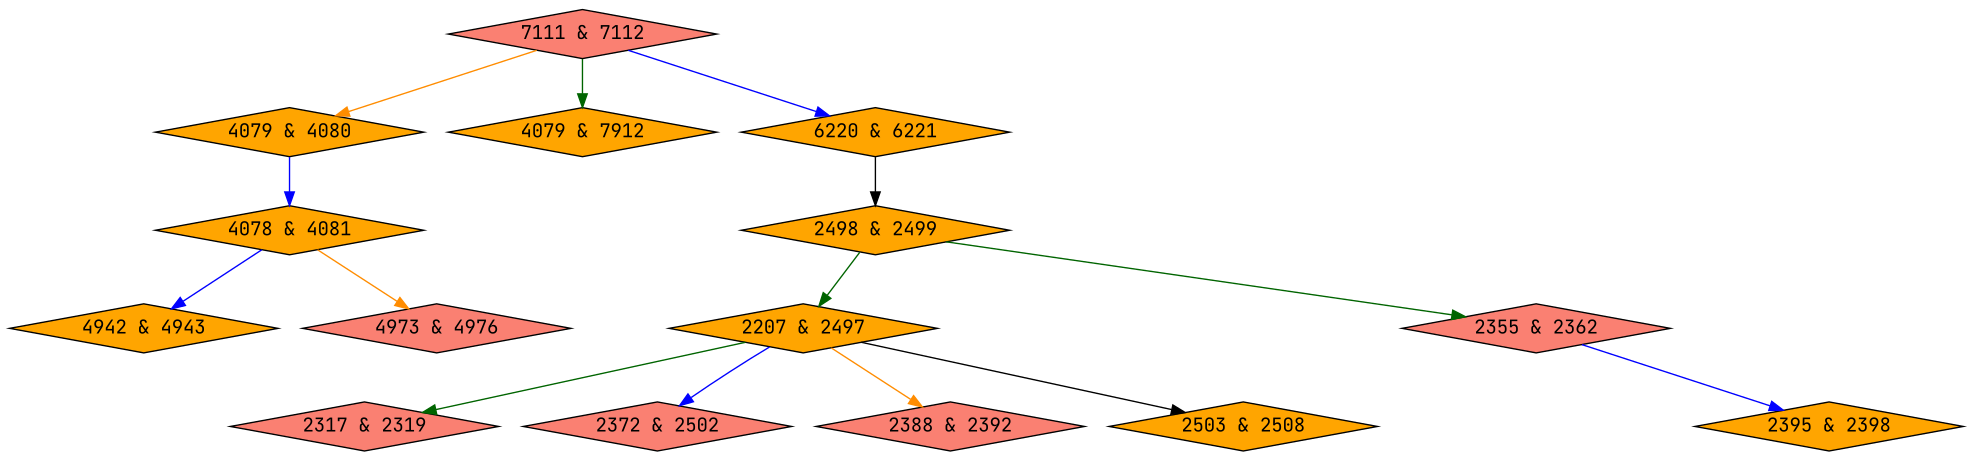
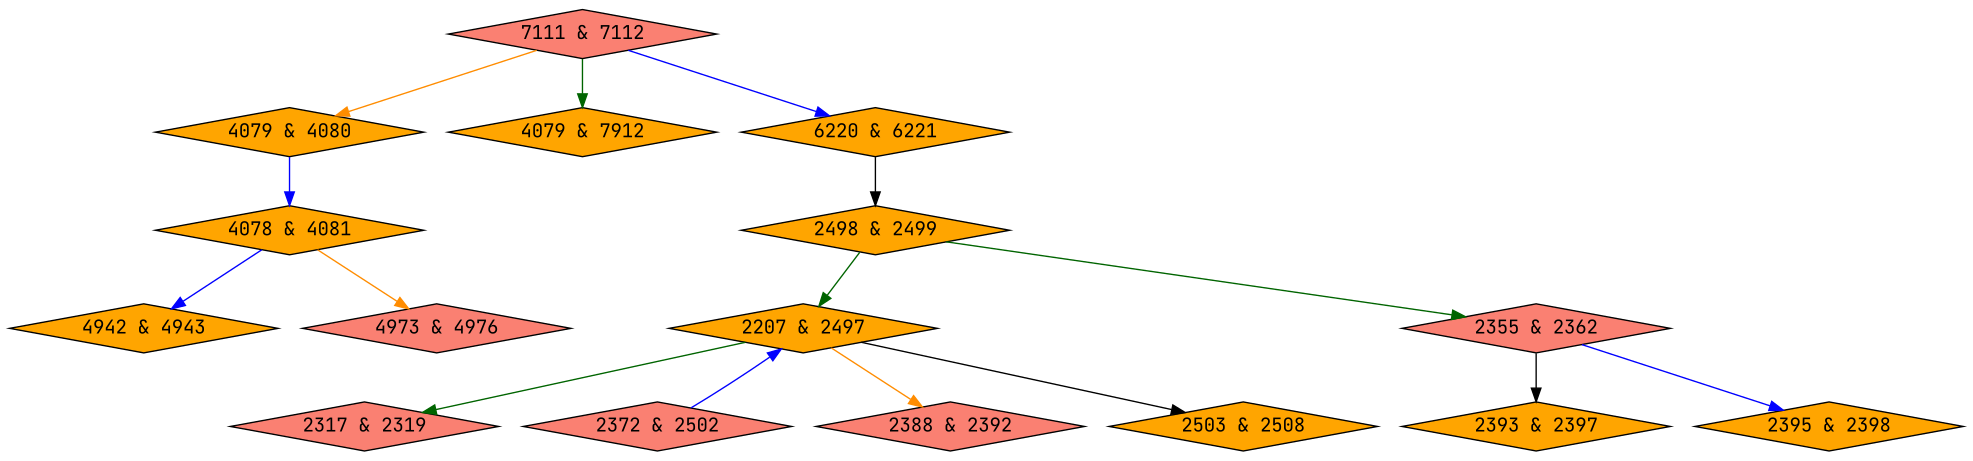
edge "2207 & 2497" -> "2372 & 2502": reversed
node "2393 & 2397": added
